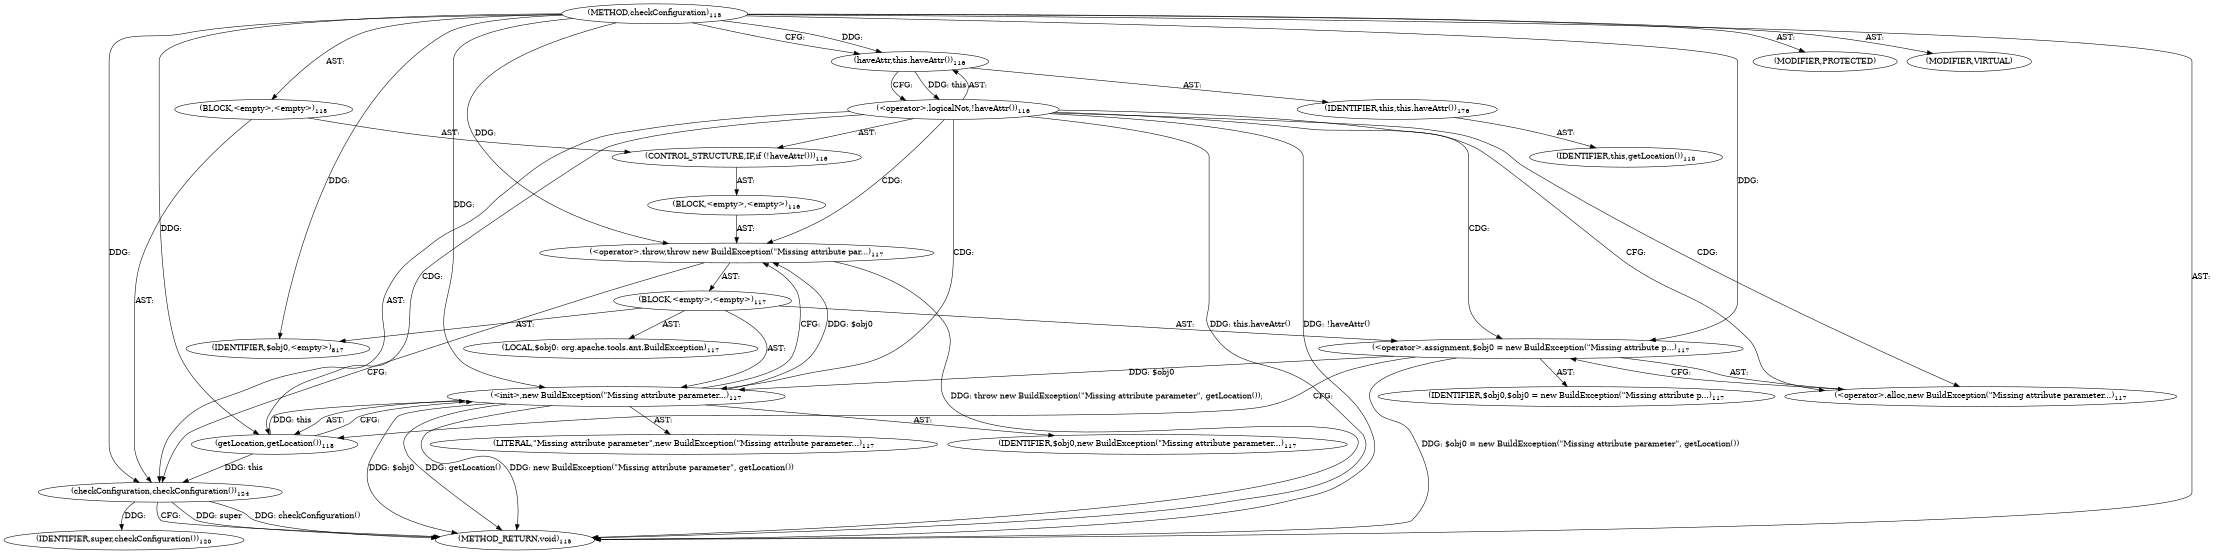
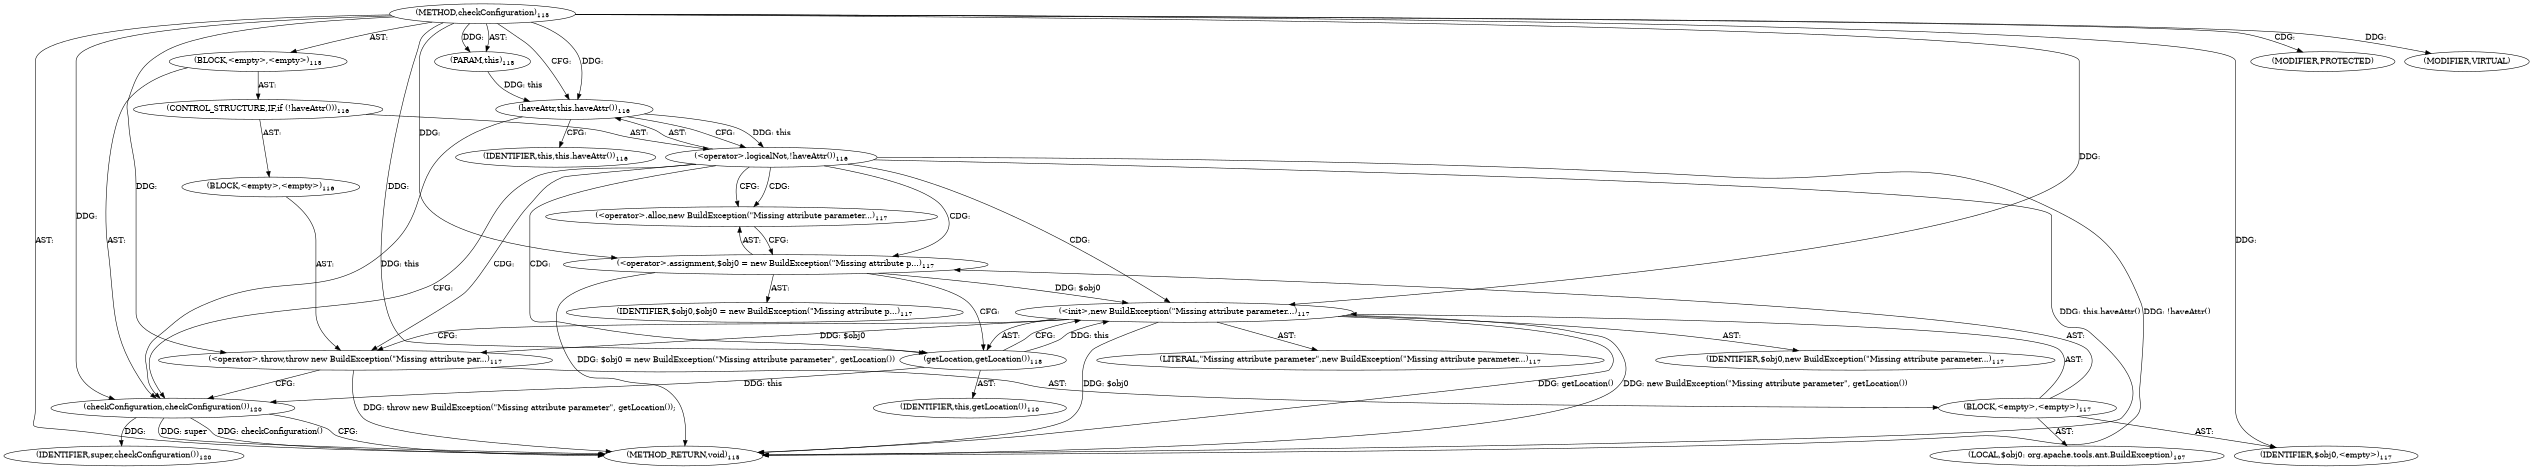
edge "(METHOD,checkConfiguration)" -> "(MODIFIER,PROTECTED)": label "AST: " -> "CDG: "
edge "(METHOD,checkConfiguration)" -> "(MODIFIER,VIRTUAL)": label "AST: " -> "DDG: "
node "(PARAM,this)": added
edge "(haveAttr,this.haveAttr())" -> "(IDENTIFIER,this,this.haveAttr())": label "AST: " -> "CFG: "
node "(IDENTIFIER,this,this.haveAttr())": text "176" -> "116"
edge "(IDENTIFIER,this,this.haveAttr())" -> "(IDENTIFIER,this,getLocation())": now "(getLocation,getLocation())" -> "(IDENTIFIER,this,getLocation())"
edge "(<operator>.logicalNot,!haveAttr())" -> "(CONTROL_STRUCTURE,IF,if (!haveAttr()))": reversed
edge "(haveAttr,this.haveAttr())" -> "(checkConfiguration,checkConfiguration())": added, label "DDG: this"
edge "(<operator>.logicalNot,!haveAttr())" -> "(checkConfiguration,checkConfiguration())": label "AST: " -> "CFG: "
node "(IDENTIFIER,$obj0,<empty>)": text "817" -> "117"
node "(LOCAL,$obj0: org.apache.tools.ant.BuildException)": text "117" -> "107"
node "(checkConfiguration,checkConfiguration())": text "124" -> "120"
